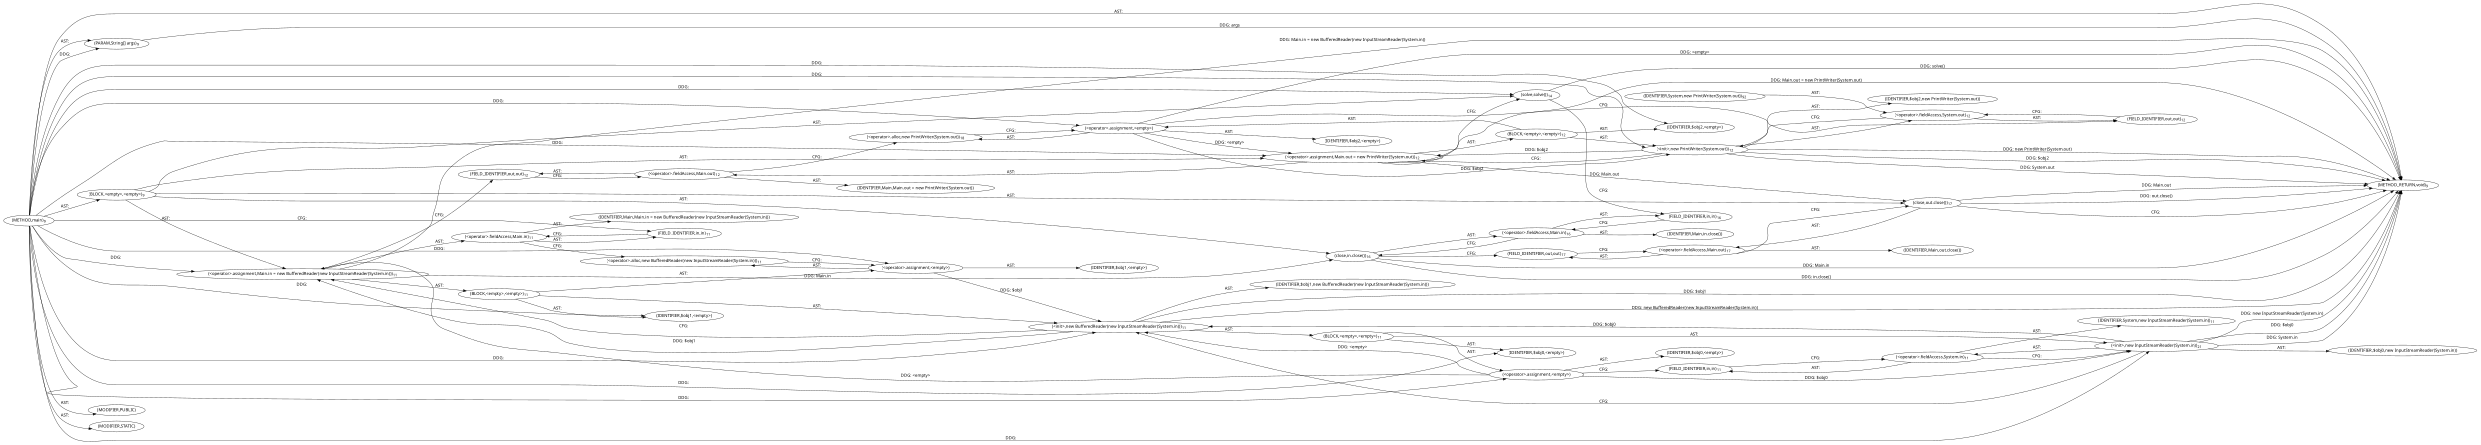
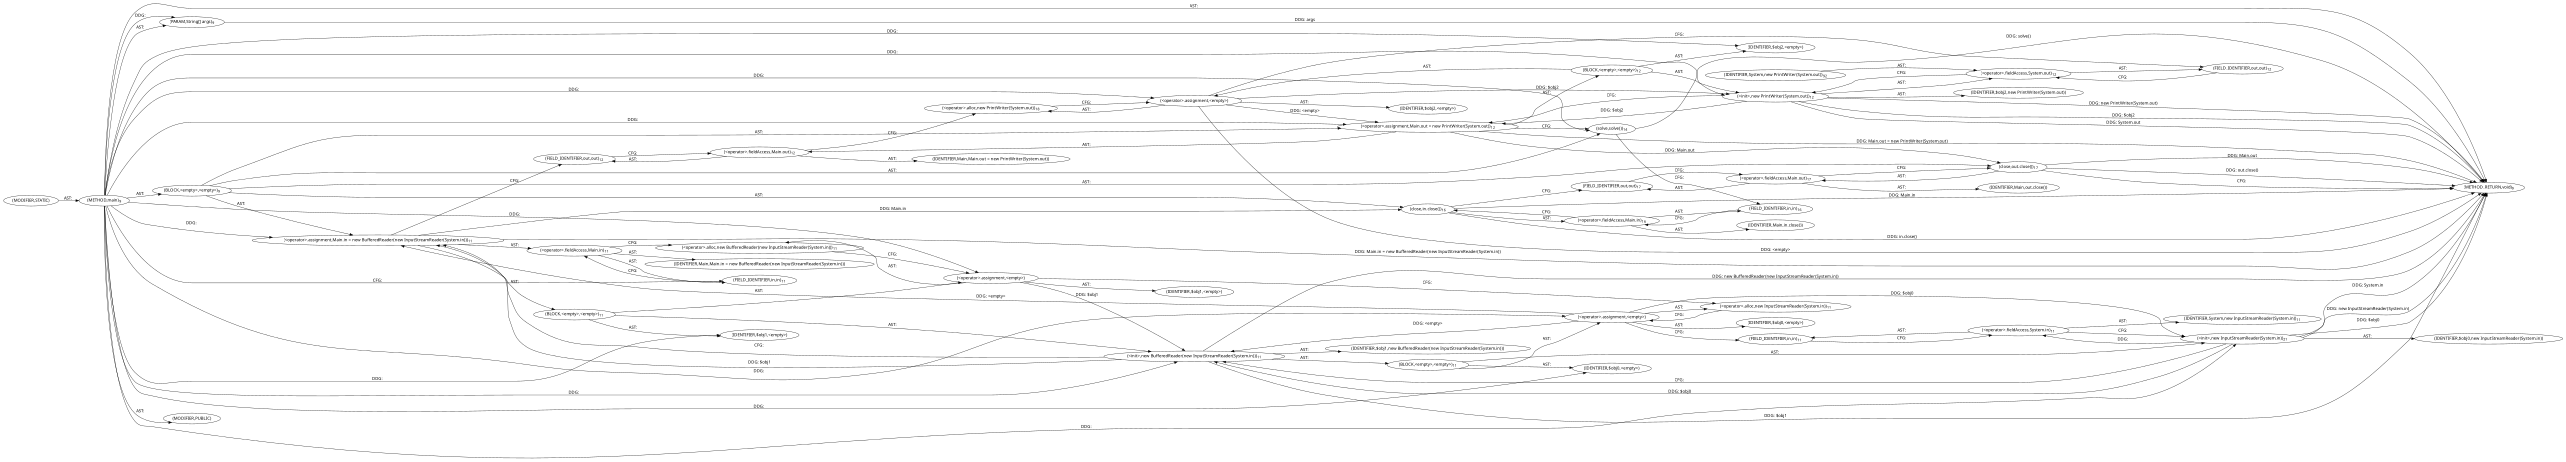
node "(<operator>.alloc,new InputStreamReader(System.in))": added
edge "(METHOD,main)" -> "(MODIFIER,STATIC)": reversed
edge "(<init>,new InputStreamReader(System.in))" -> "(<operator>.fieldAccess,System.in)": label "AST: " -> "DDG: "
